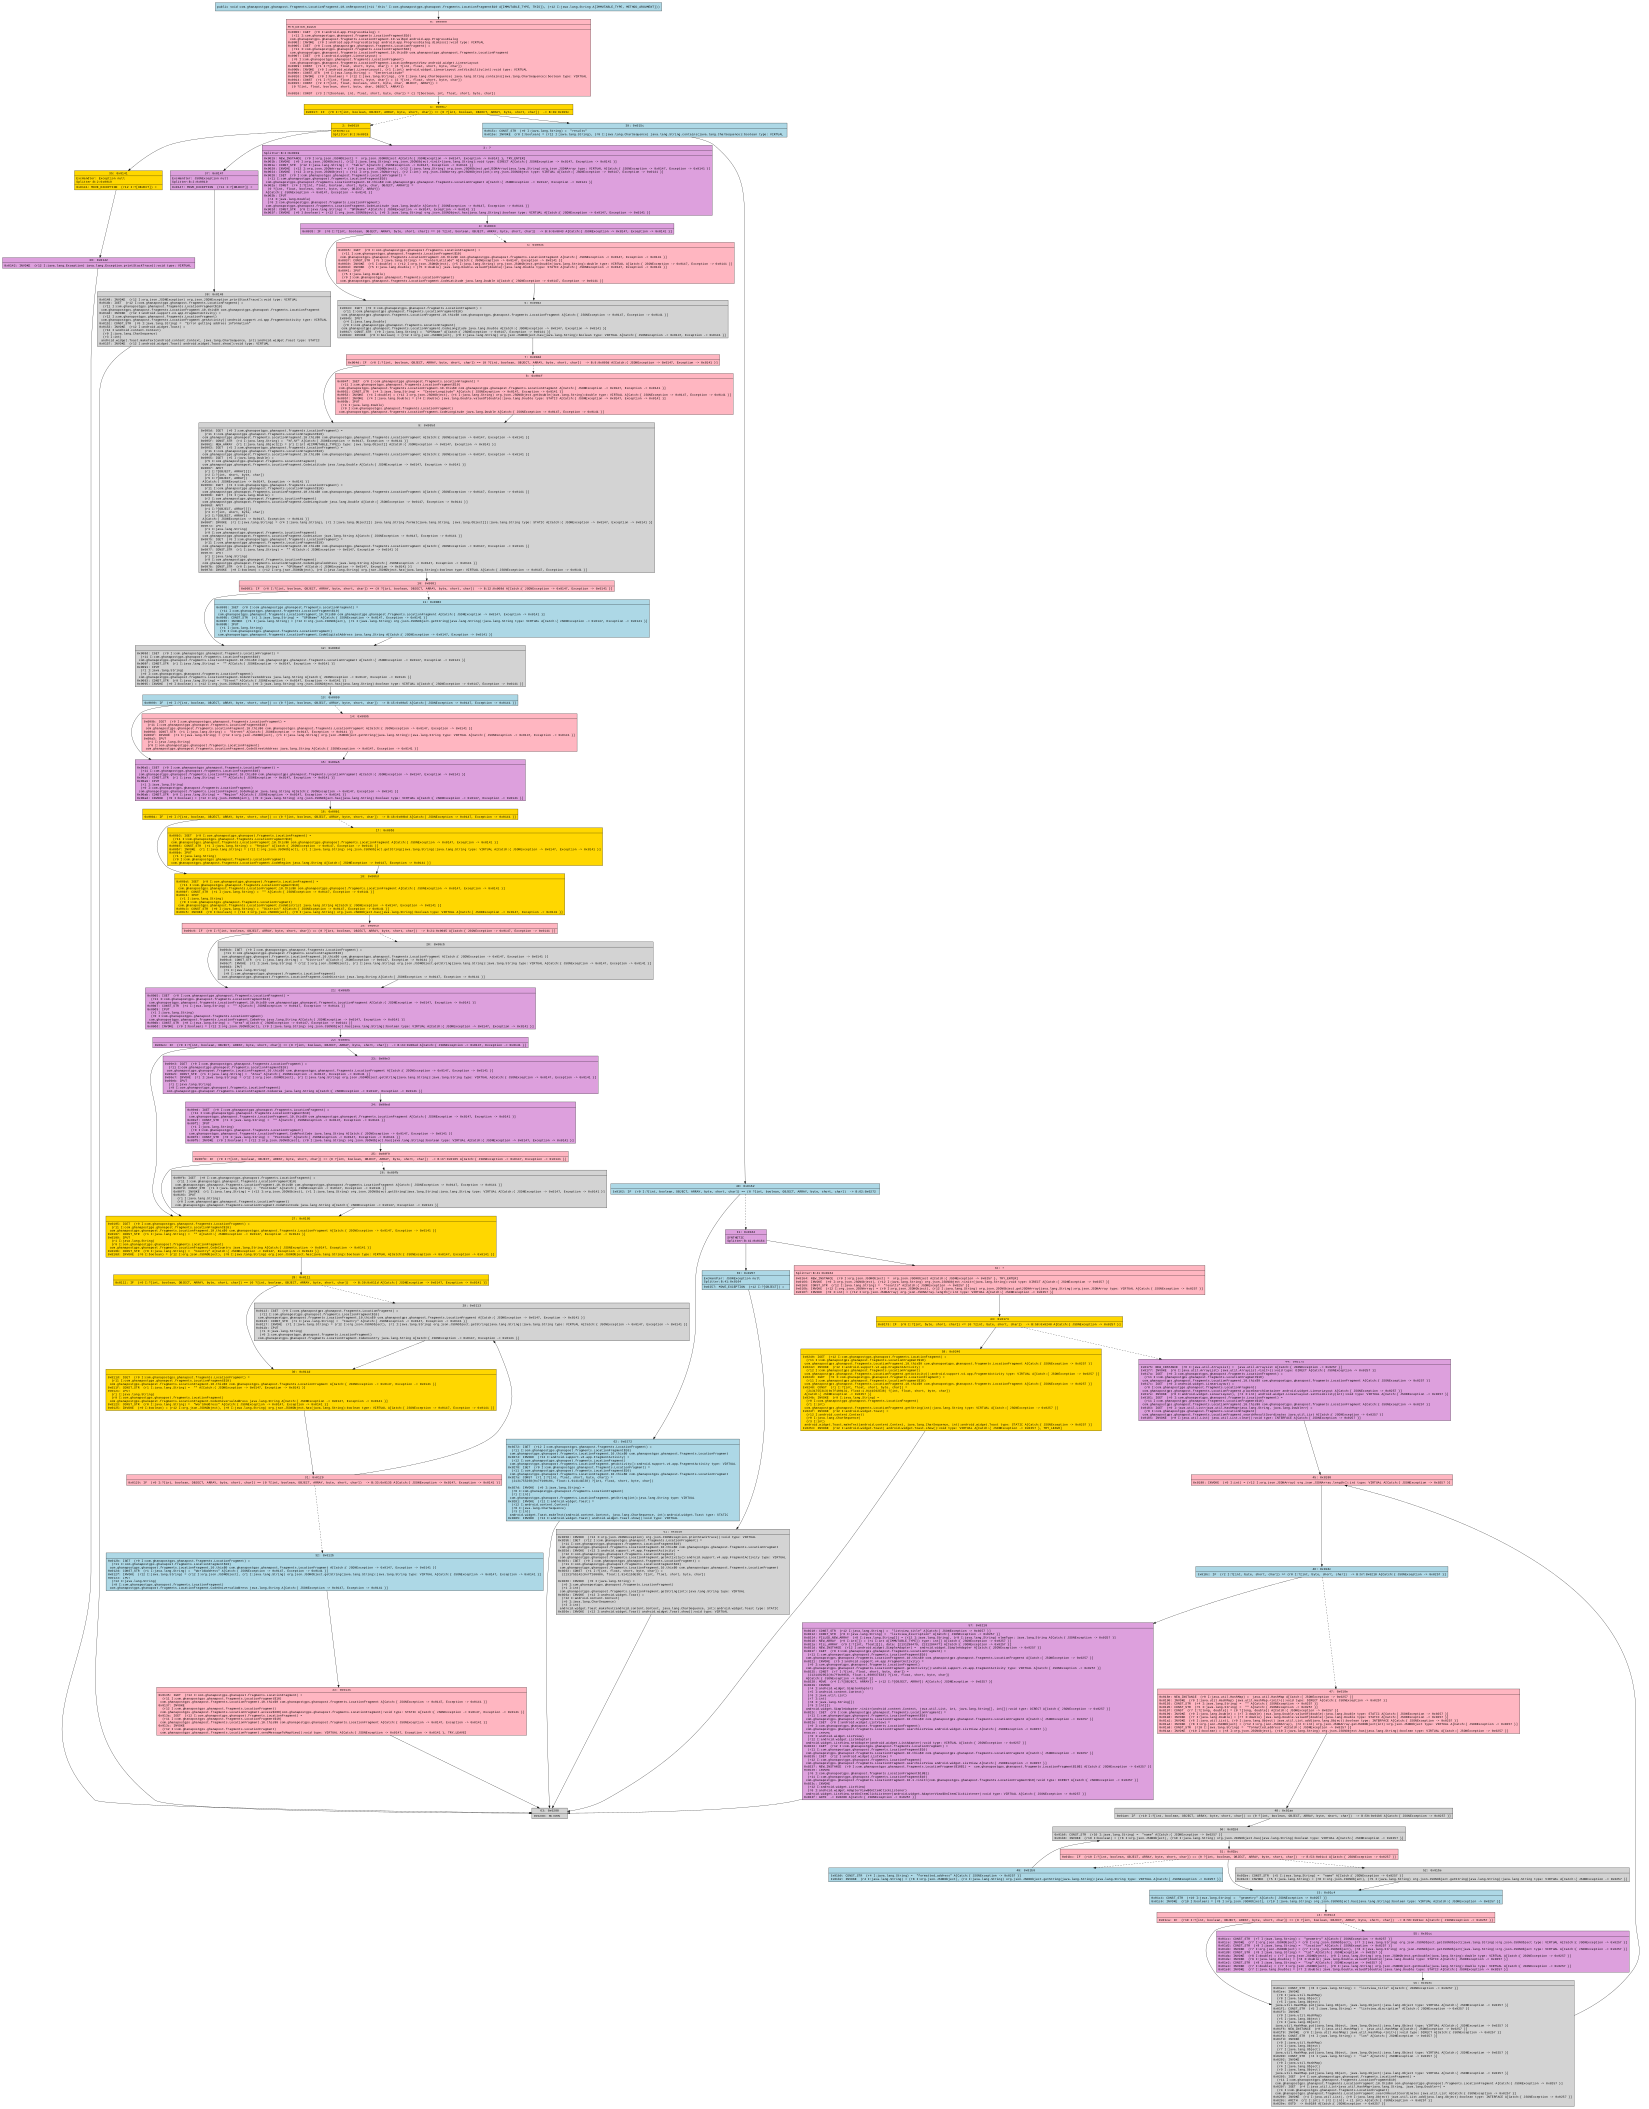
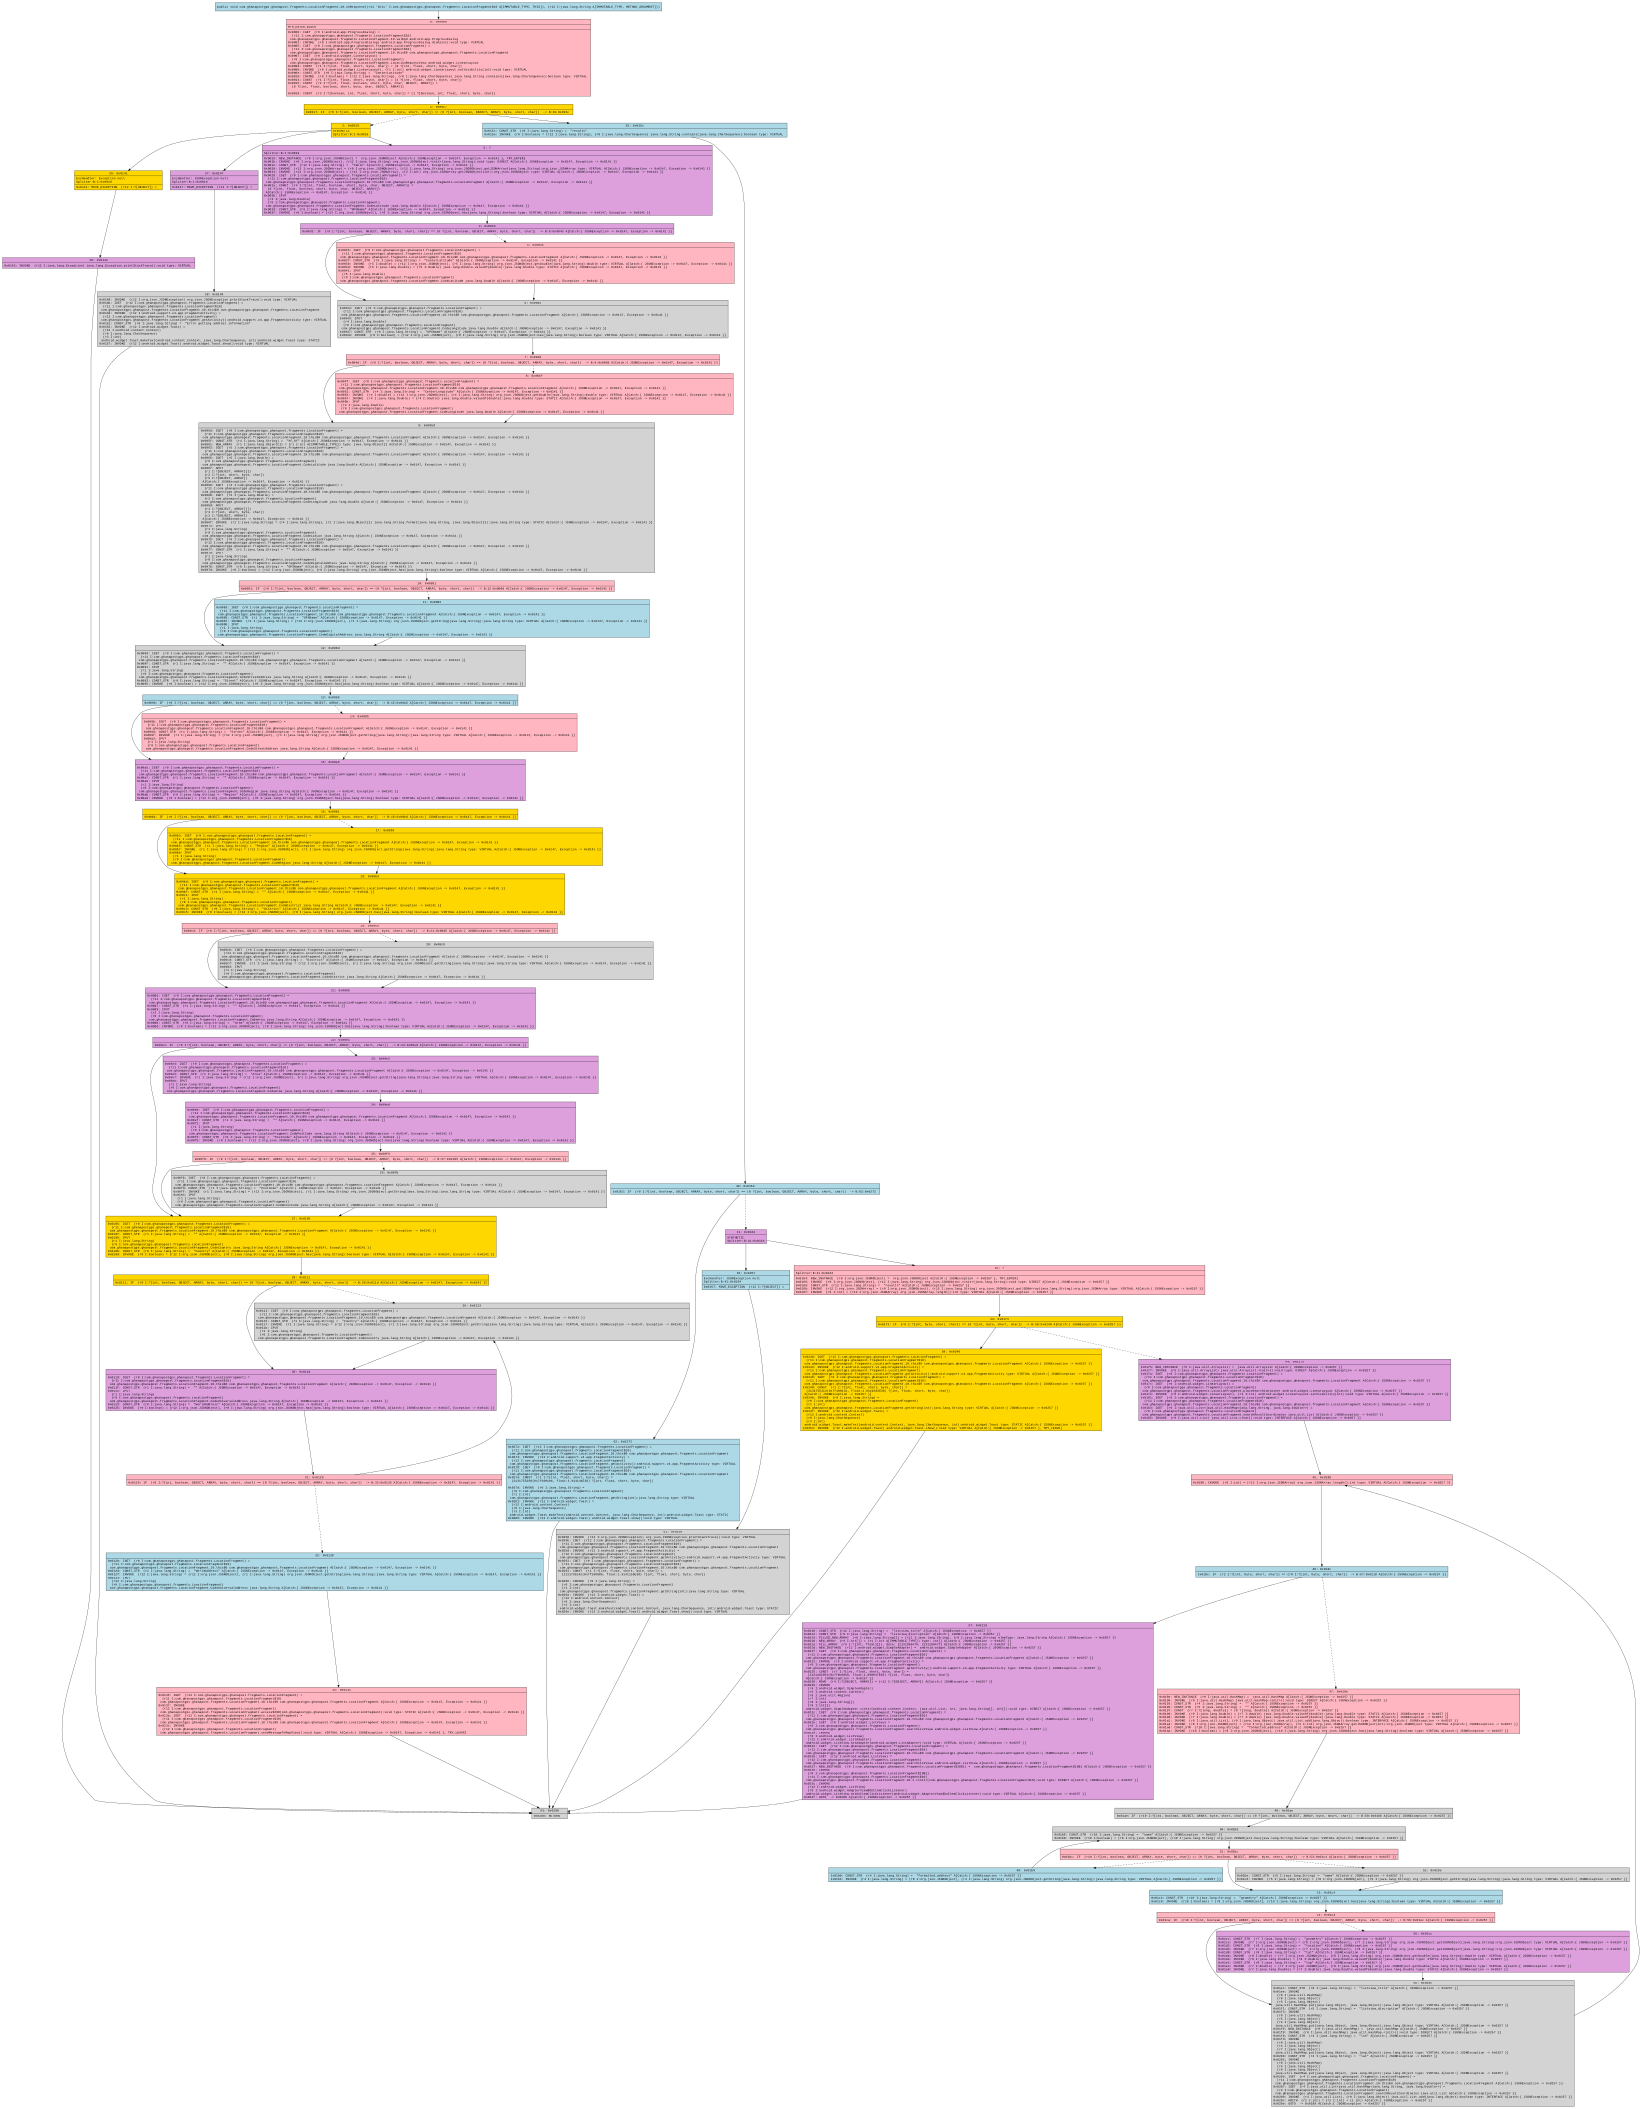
node "30: 0x011d": fillcolor gold -> plum
node "57: 0x0210": text "(r6 I:java.util.List)" -> "(r6 I:java.util.Region)"
